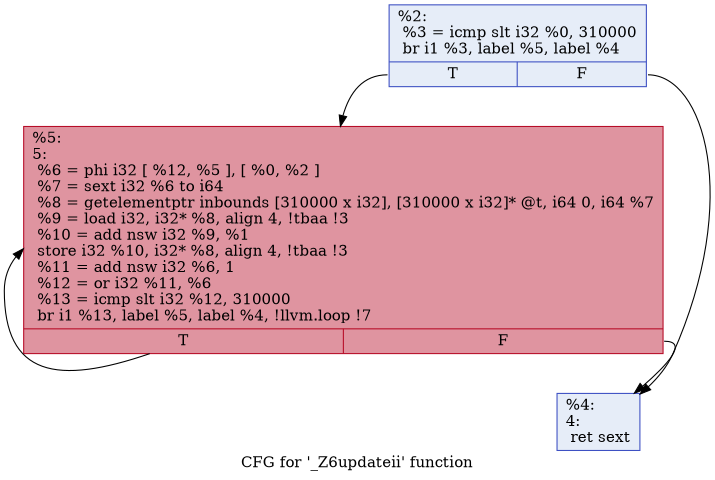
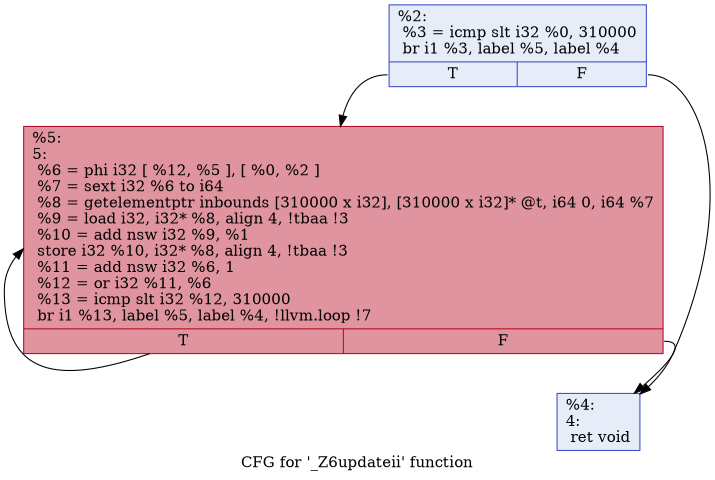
node "%4:": text "ret sext" -> "ret void"
